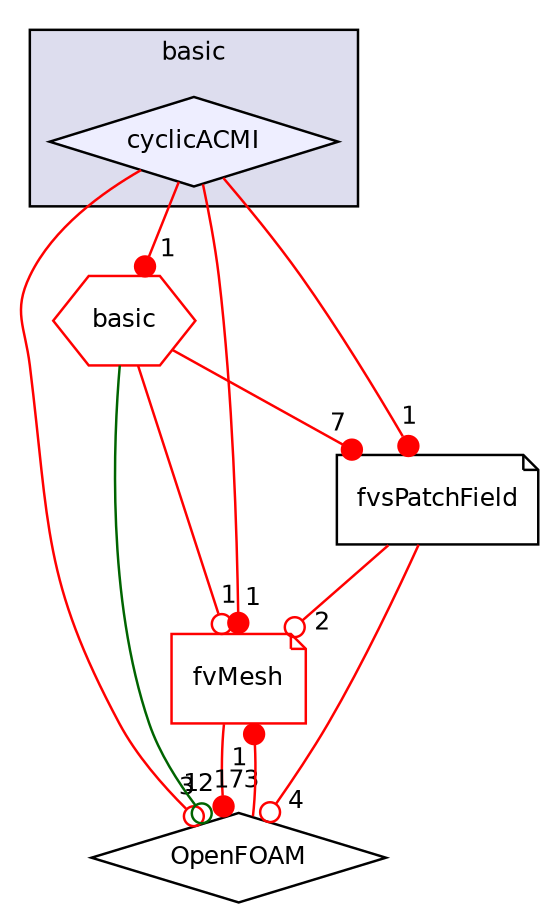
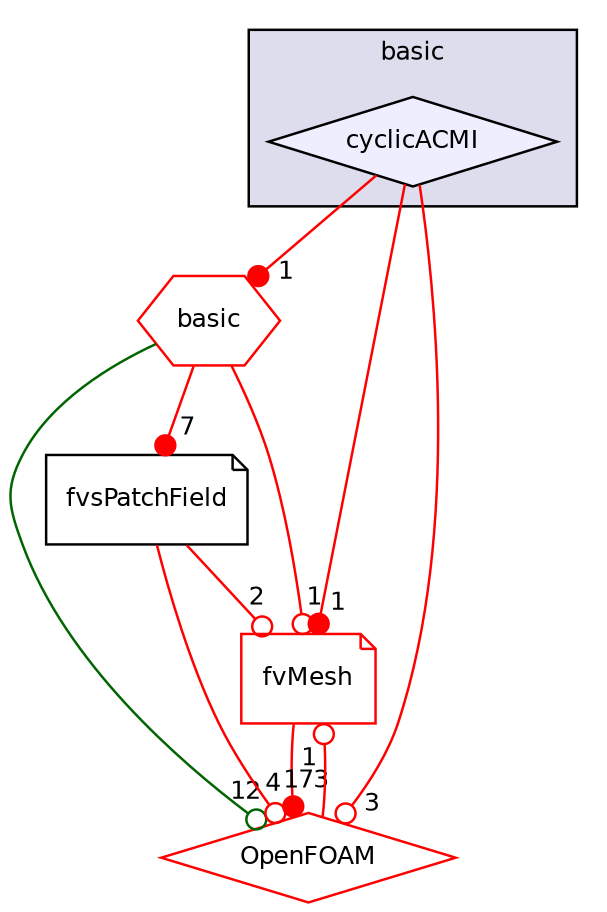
edge "cyclicACMI" -> "fvsPatchField": removed
edge "OpenFOAM" -> "fvMesh": arrowhead dot -> odot
node "OpenFOAM": color black -> red
